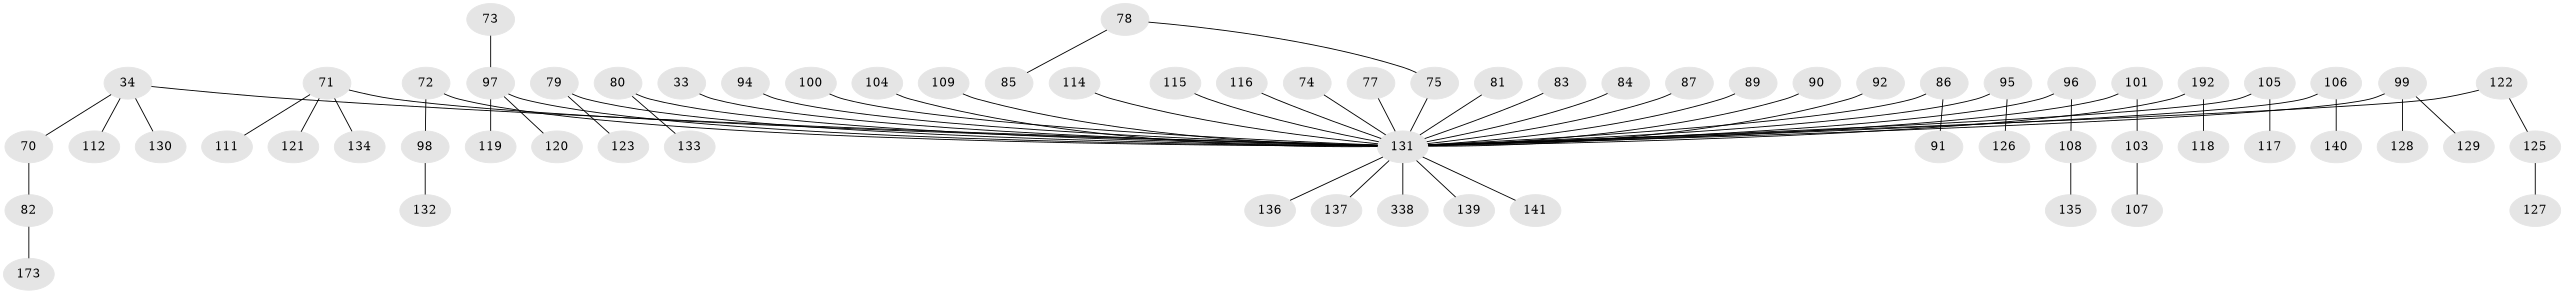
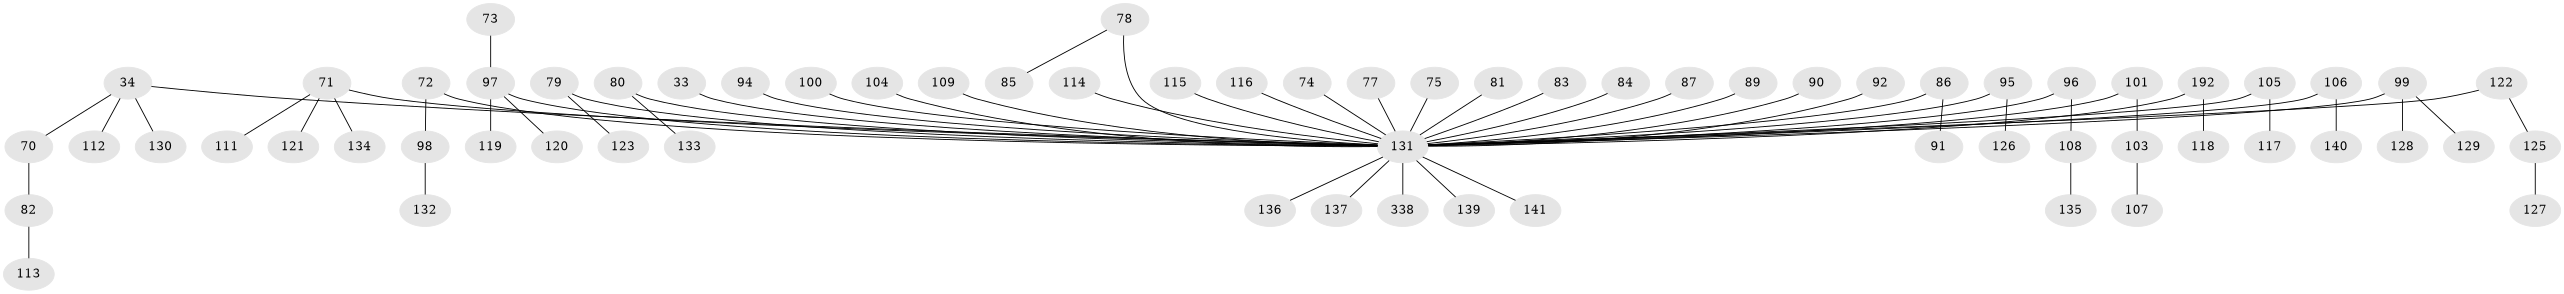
edge "78" -- "75": now "78" -- "131"
node "173": label "173" -> "113"
